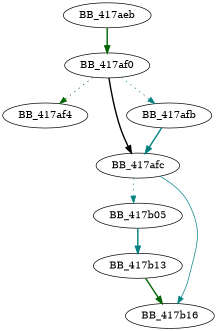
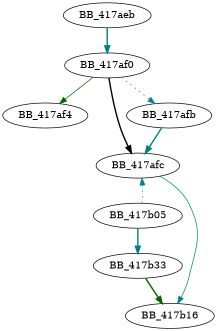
edge "BB_417aeb" -> "BB_417af0": color darkgreen -> teal
edge "BB_417af0" -> "BB_417af4": style dotted -> solid
edge "BB_417afc" -> "BB_417b05": reversed
node "BB_417b13": label "BB_417b13" -> "BB_417b33"
